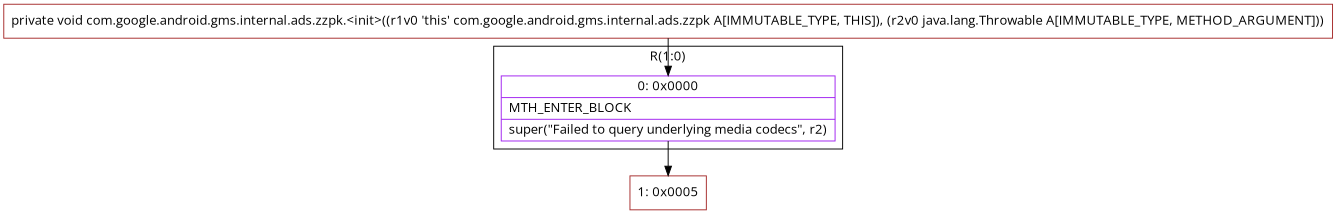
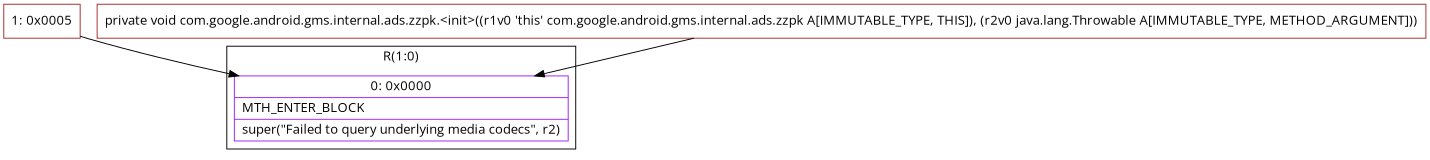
edge "0: 0x0000" -> "1: 0x0005": reversed
